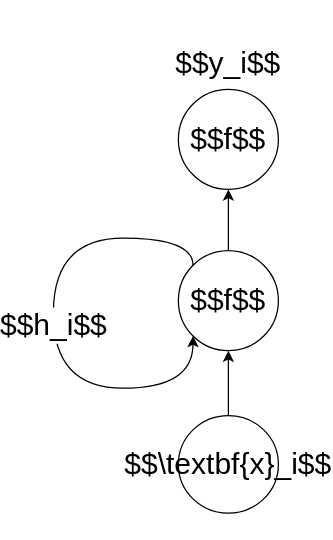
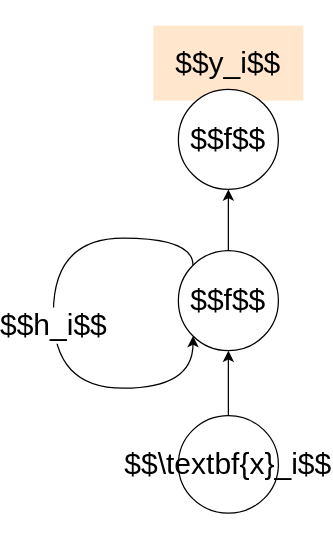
node "$$y_i$$": fillcolor #ffffff -> #ffe6cc
